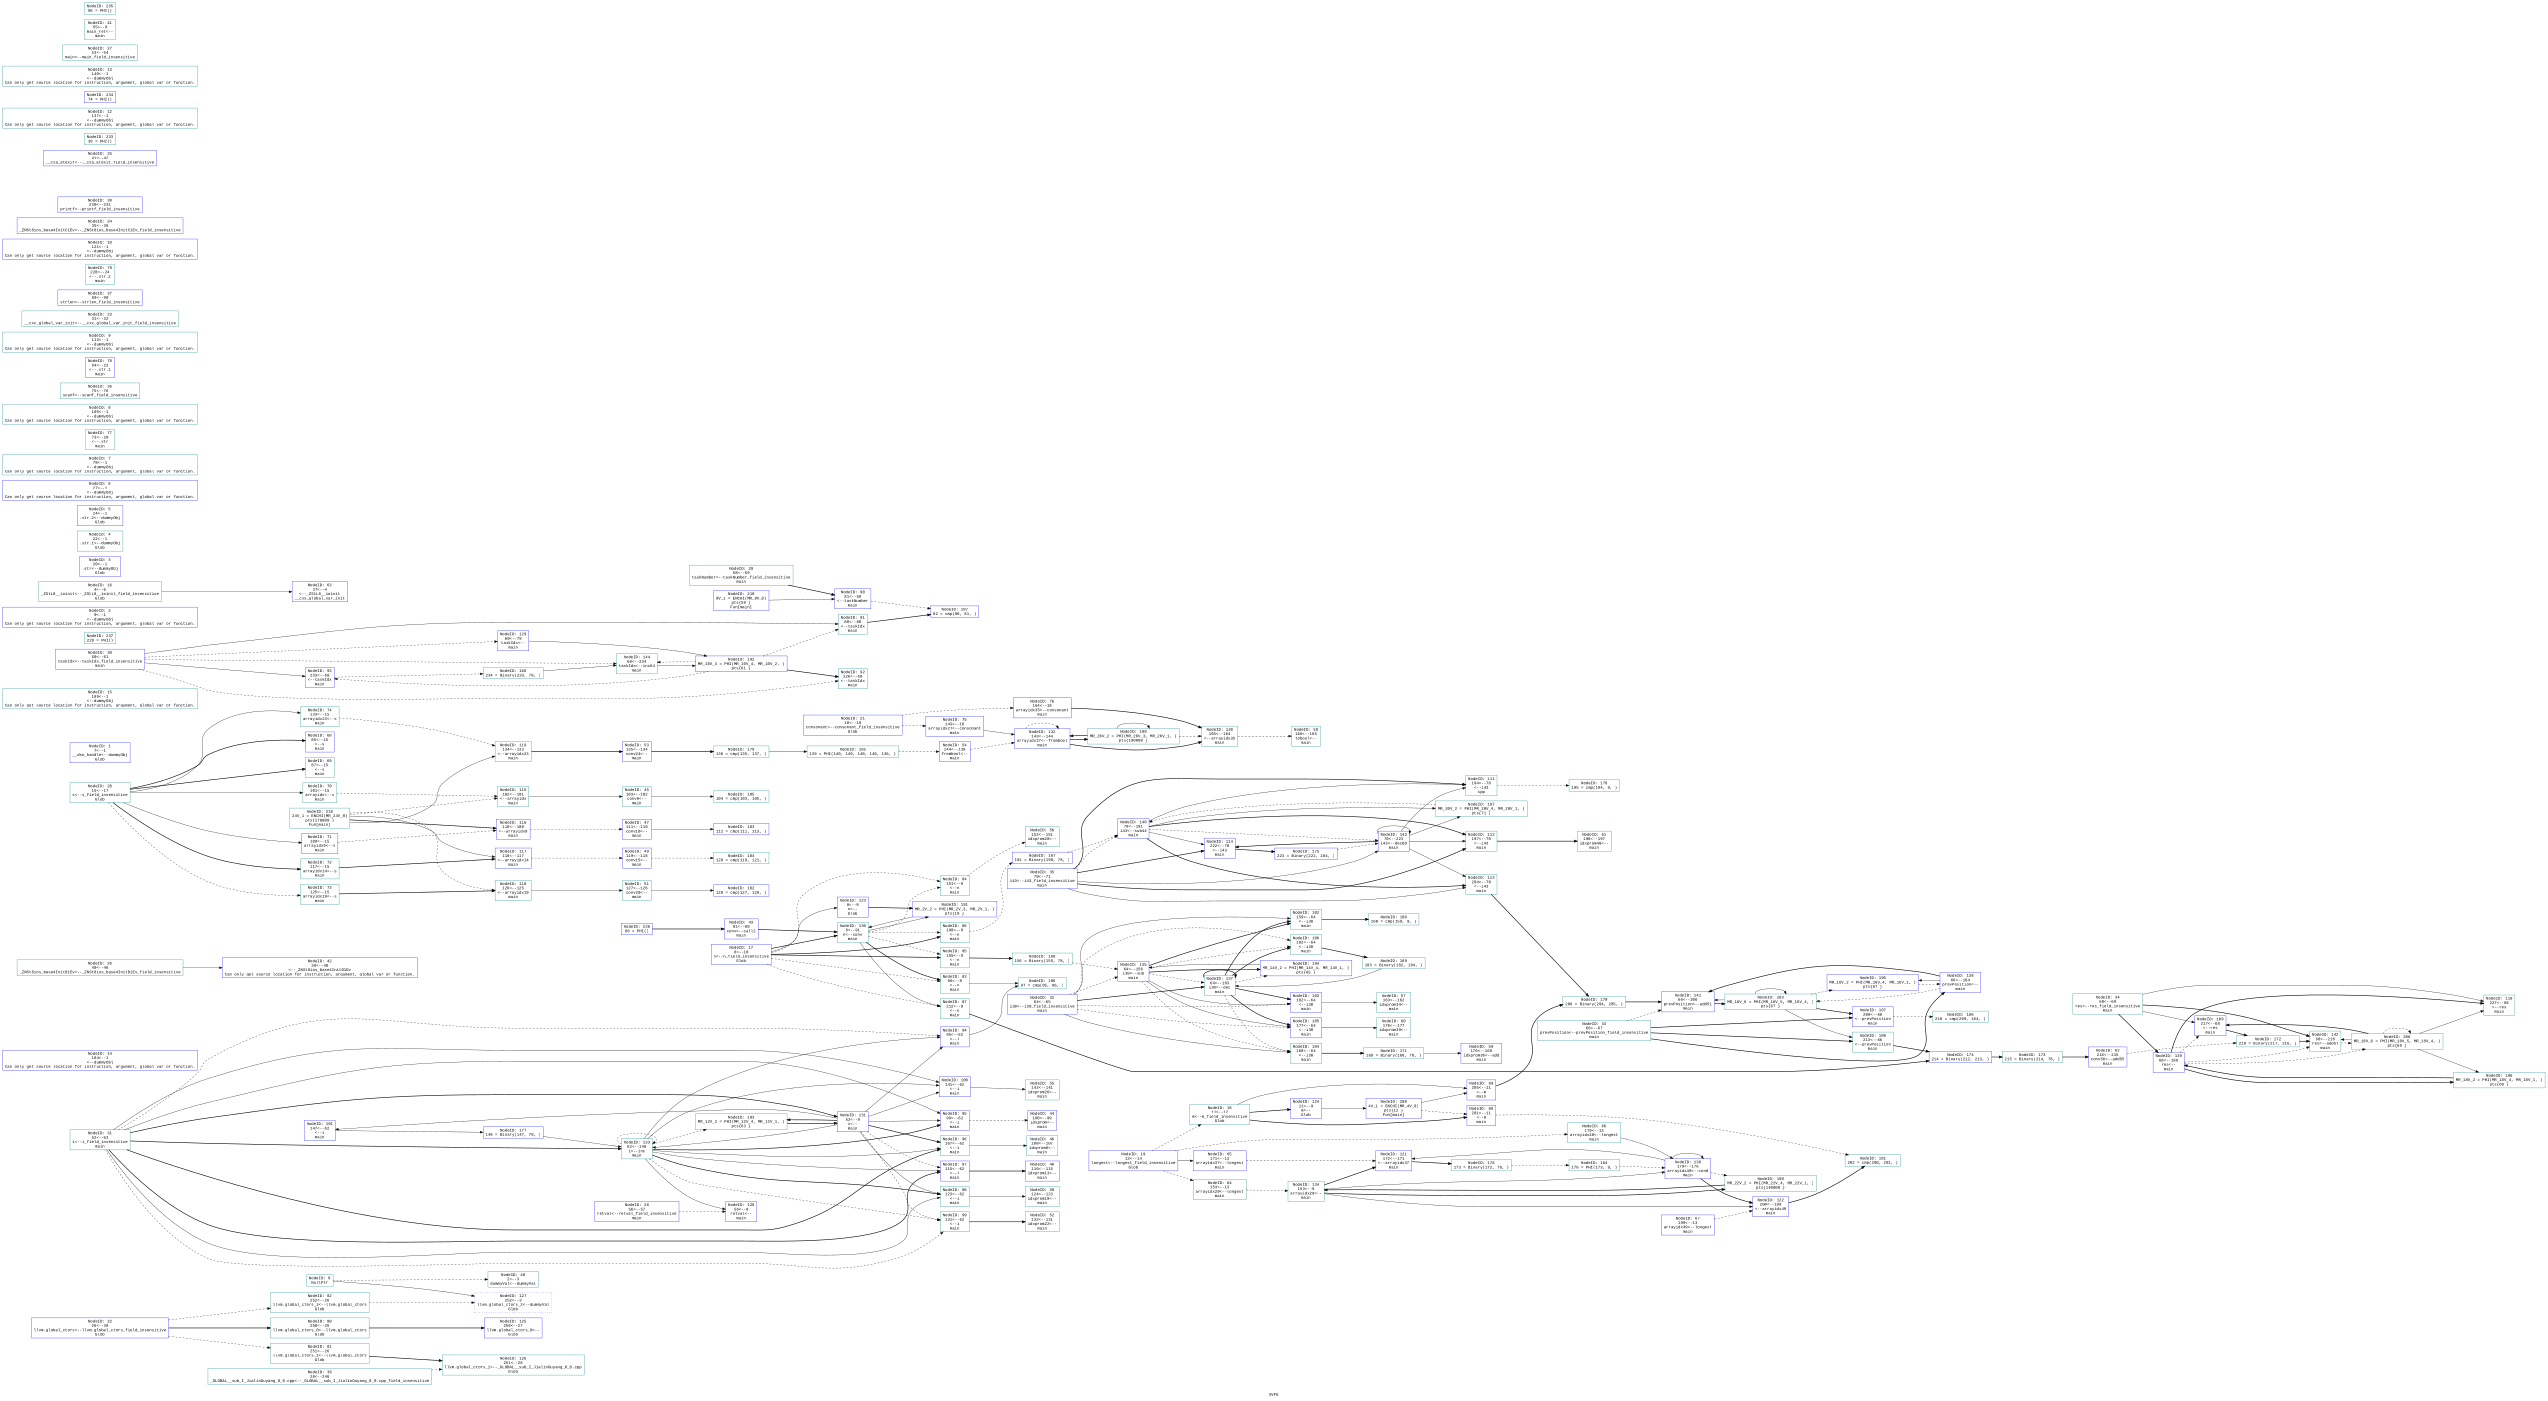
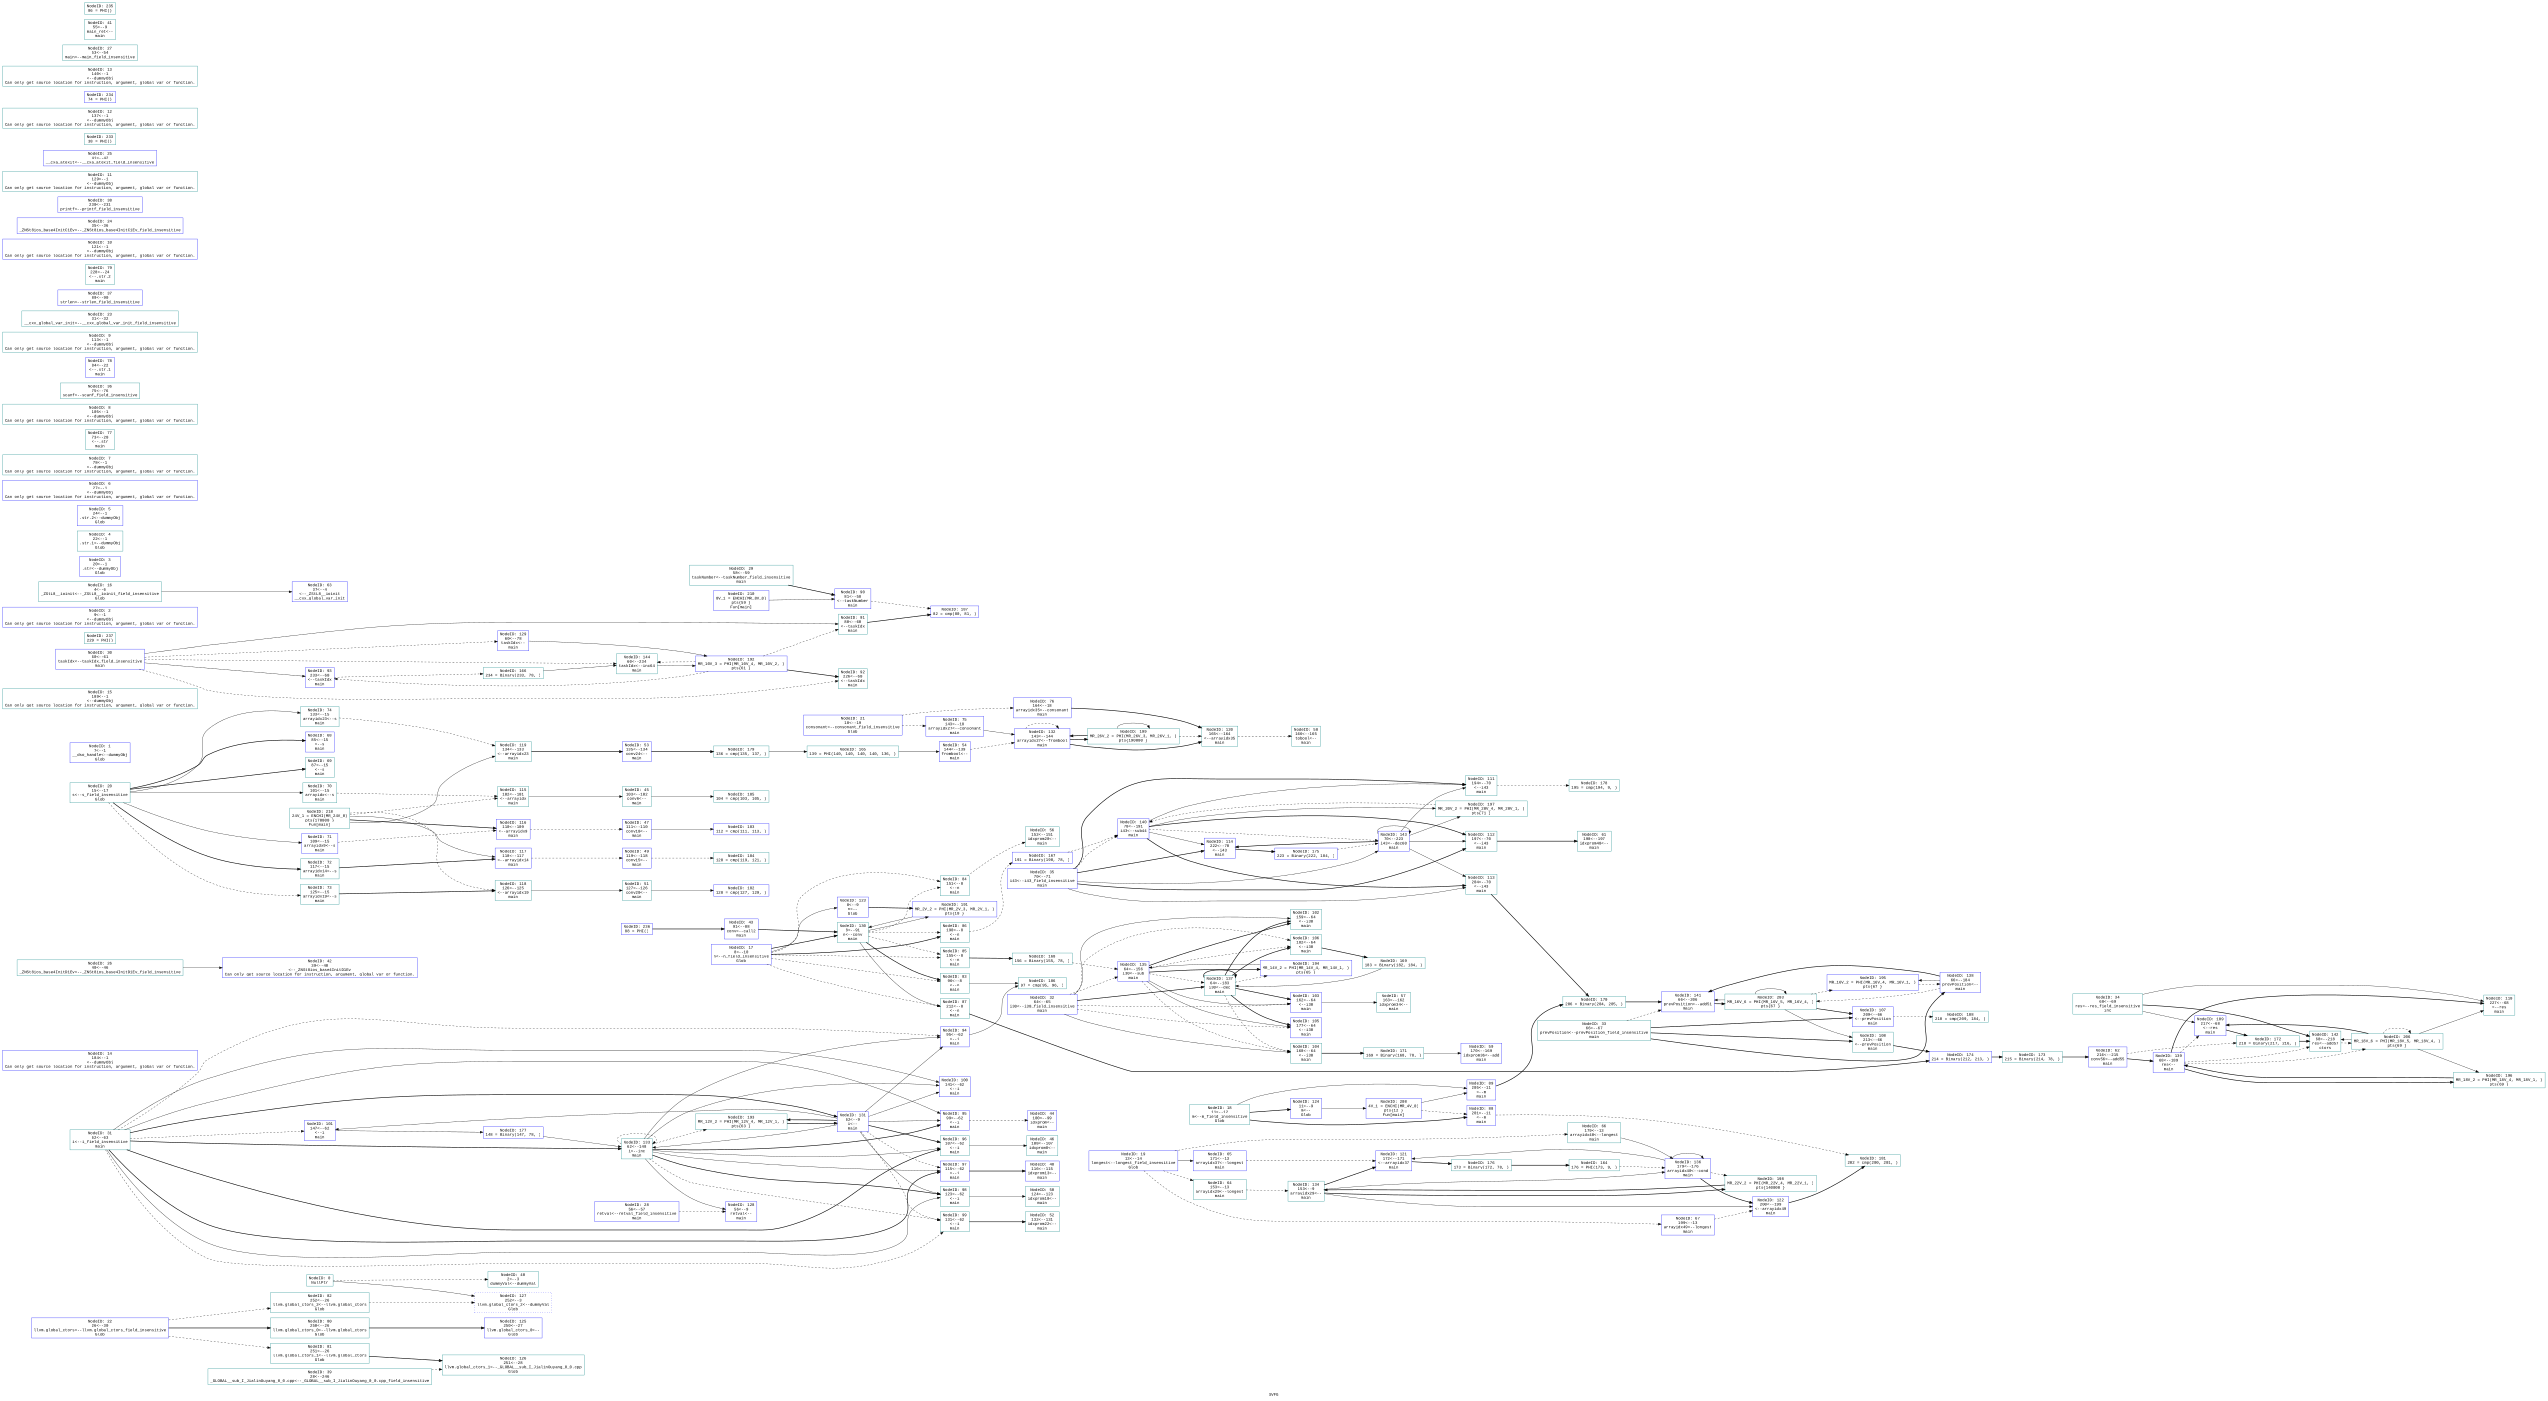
node "NodeID: 11": added
edge "NodeID: 165" -> "NodeID: 54": style dashed -> solid
node "NodeID: 111": text "cpp" -> "main"
node "NodeID: 180": removed
edge "NodeID: 17" -> "NodeID: 85": style bold -> dashed
node "NodeID: 34": text "main" -> "inc"
node "NodeID: 60": removed
edge "NodeID: 34" -> "NodeID: 139": now "NodeID: 62" -> "NodeID: 139"
node "NodeID: 142": text "main" -> "ctors"
node "NodeID: 55": removed
edge "NodeID: 31" -> "NodeID: 101": added
edge "NodeID: 19" -> "NodeID: 18": now "NodeID: 19" -> "NodeID: 67"
edge "NodeID: 176" -> "NodeID: 164": style dashed -> bold
